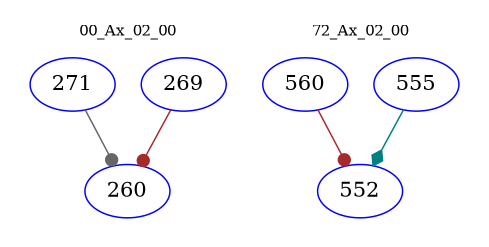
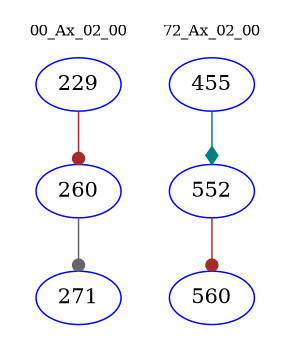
node "269": label "269" -> "229"
node "555": label "555" -> "455"
edge "271" -> "260": reversed
edge "560" -> "552": reversed
